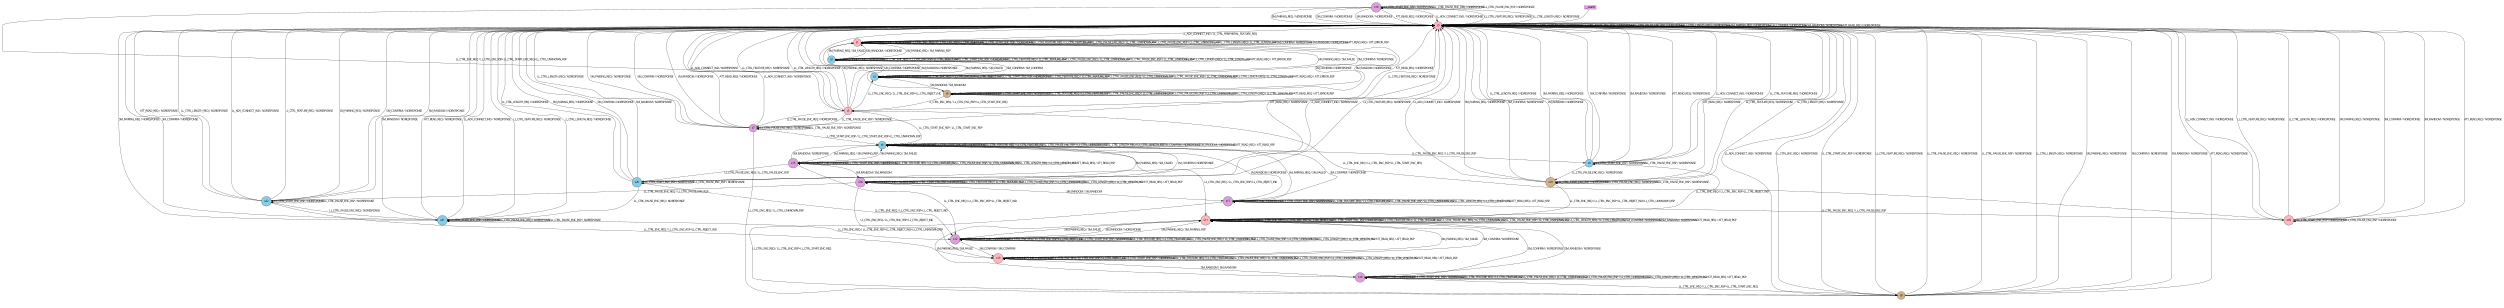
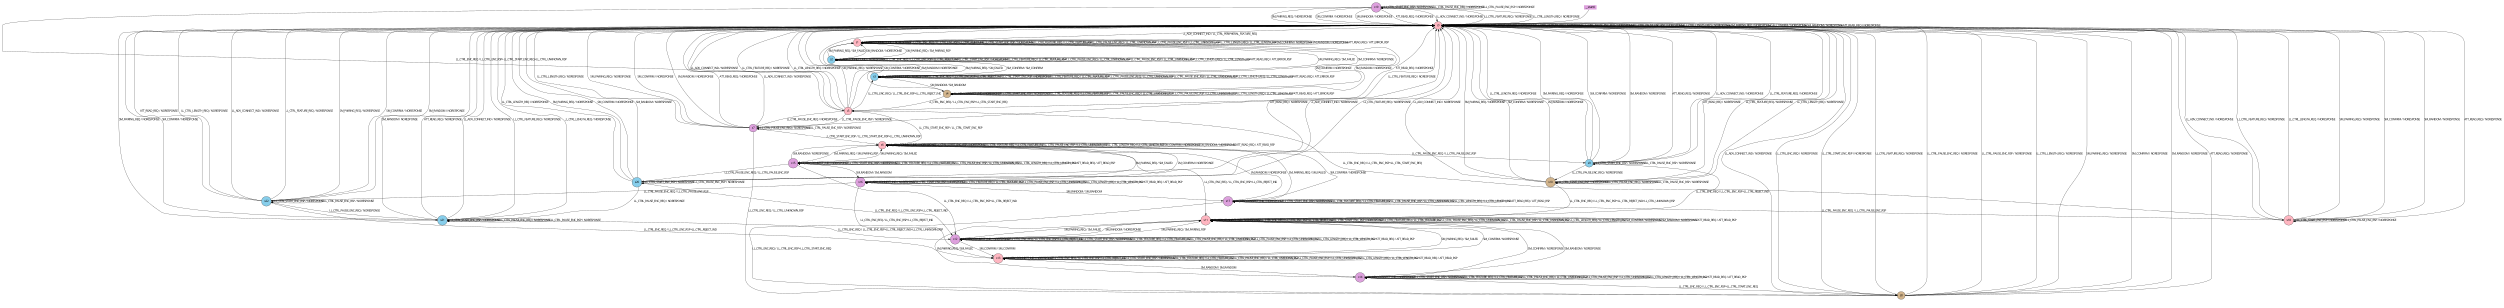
node "s6": fillcolor skyblue -> lightpink
